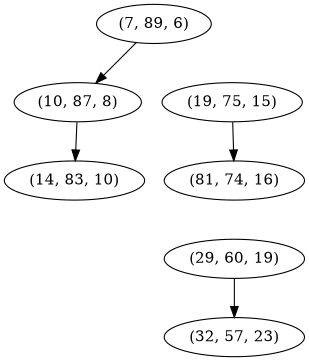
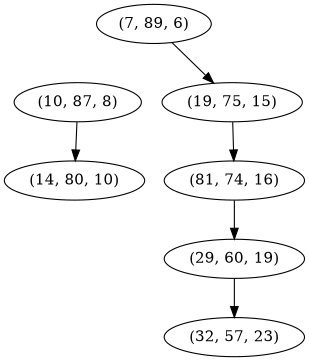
edge "(7, 89, 6)" -> "(10, 87, 8)": now "(7, 89, 6)" -> "(19, 75, 15)"
node "(14, 83, 10)": label "(14, 83, 10)" -> "(14, 80, 10)"
edge "(81, 74, 16)" -> "(29, 60, 19)": added
